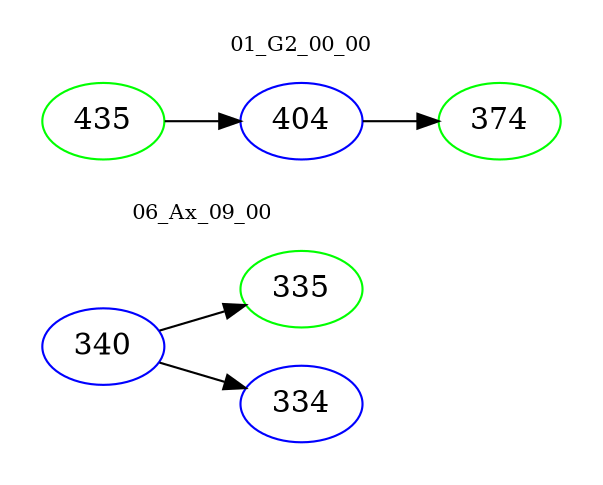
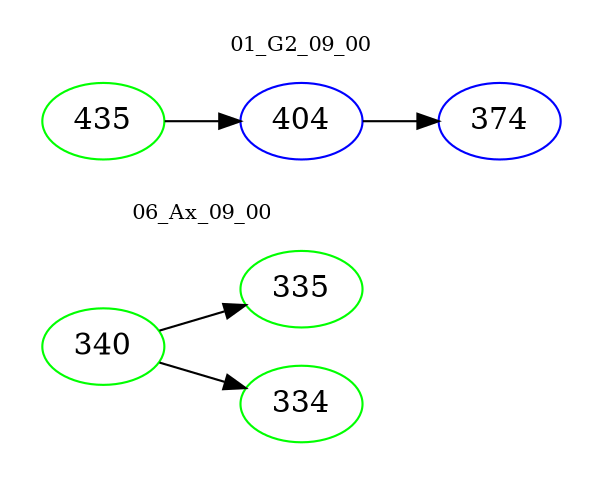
cluster "01_G2_00_00": label "01_G2_00_00" -> "01_G2_09_00"
node "374": color green -> blue
node "340": color blue -> green
node "334": color blue -> green
